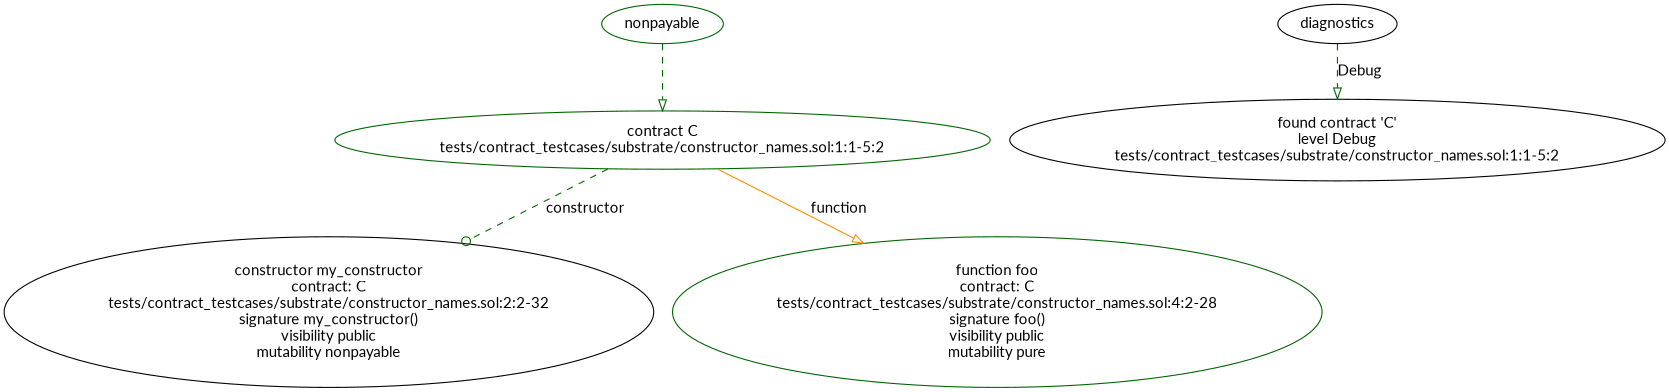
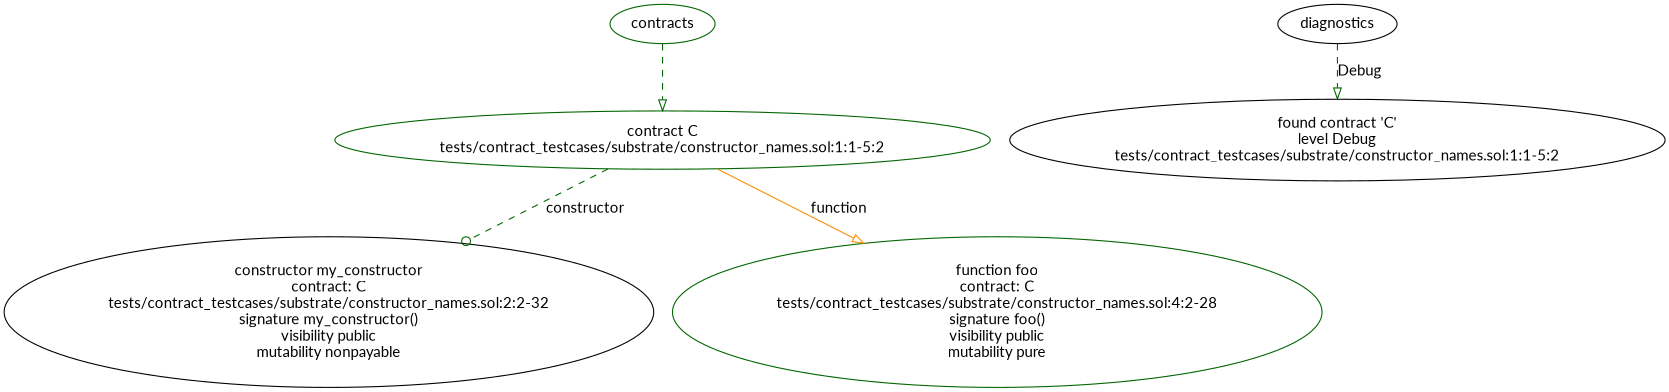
node "nonpayable": label "nonpayable" -> "contracts"
